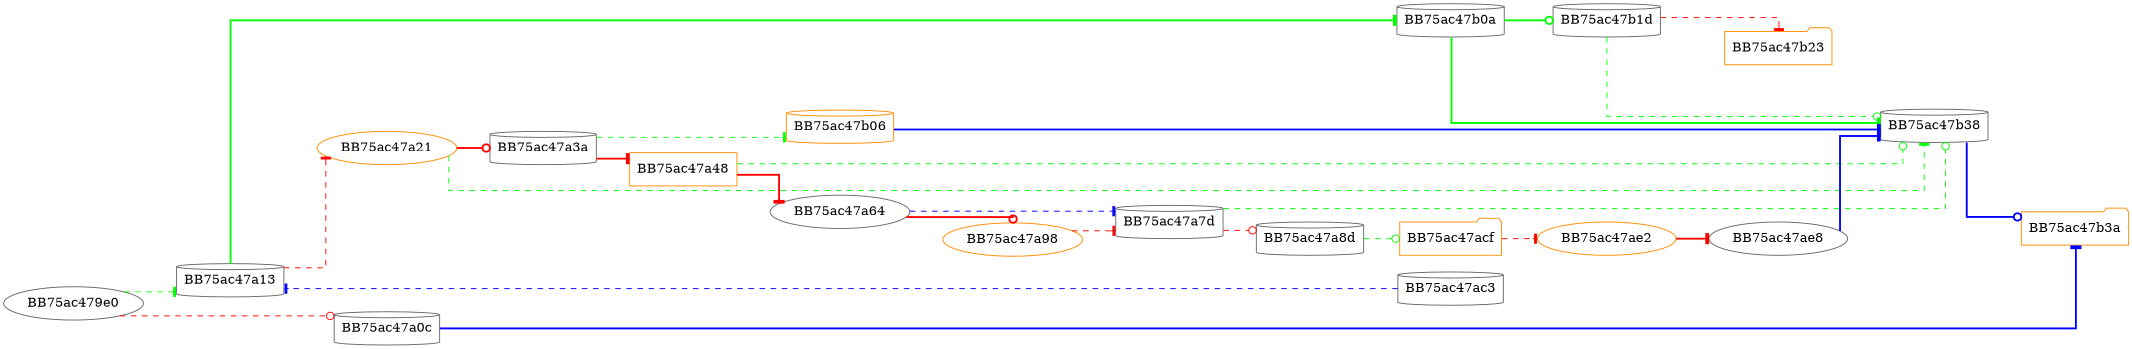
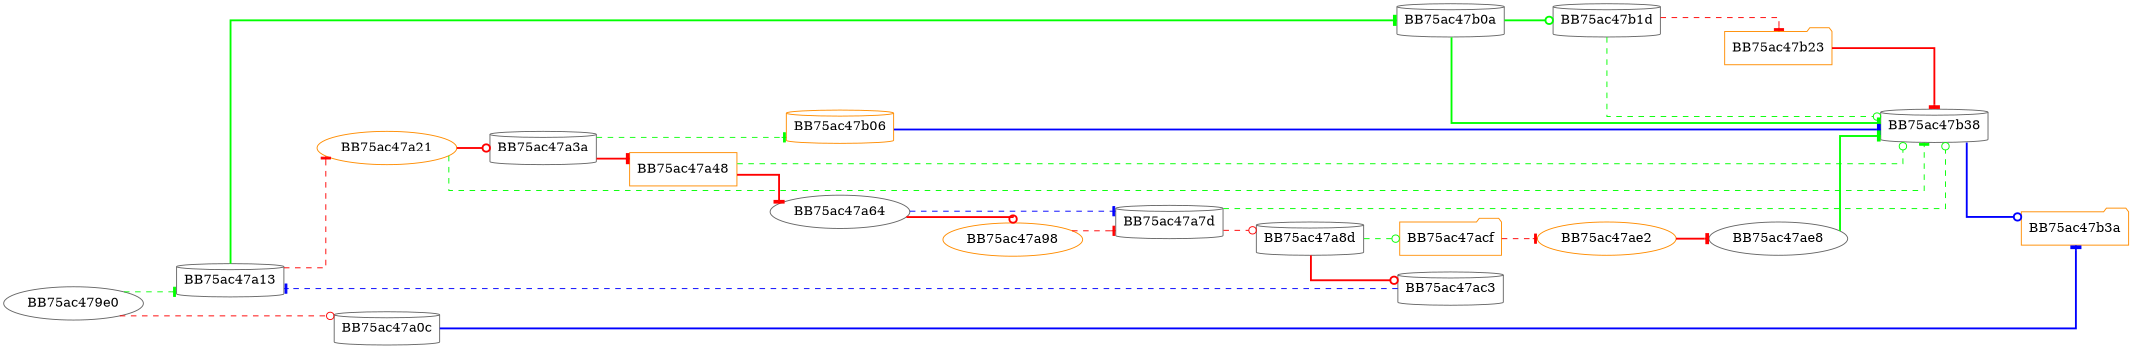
edge "BB75ac47b23" -> "BB75ac47b38": added
edge "BB75ac47ae8" -> "BB75ac47b38": color blue -> green
edge "BB75ac47a8d" -> "BB75ac47ac3": added
